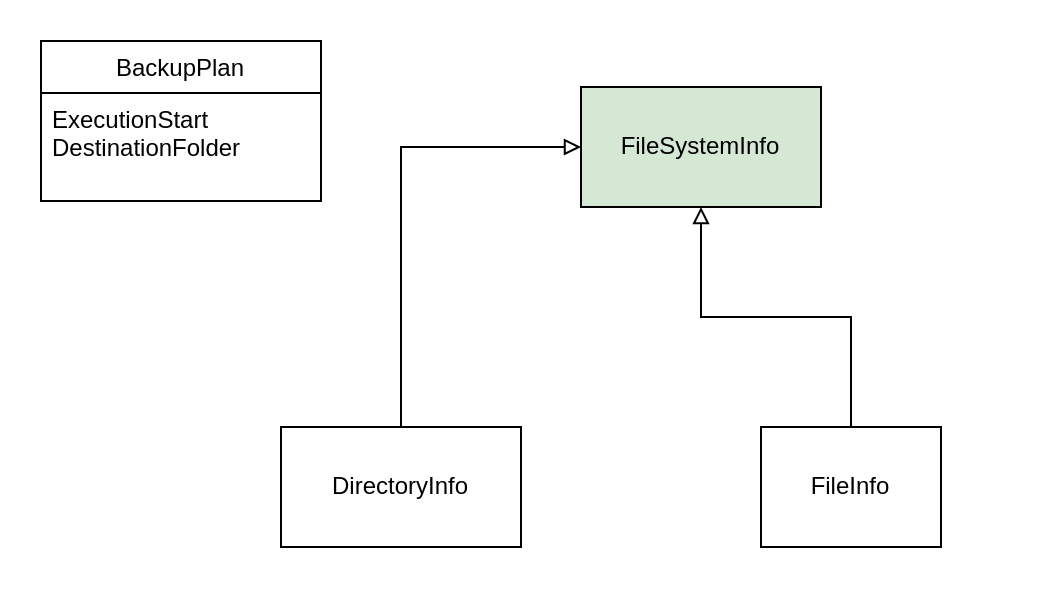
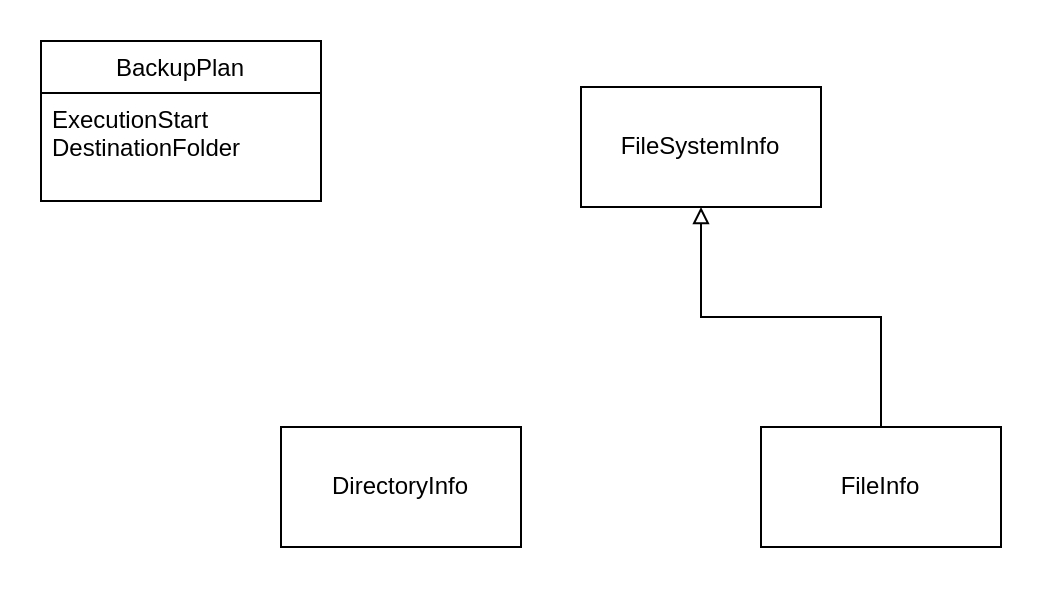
node "FileSystemInfo": fillcolor #d5e8d4 -> #ffffff
edge "DirectoryInfo" -> "FileSystemInfo": removed
node "FileInfo": size 180x120 -> 240x120
